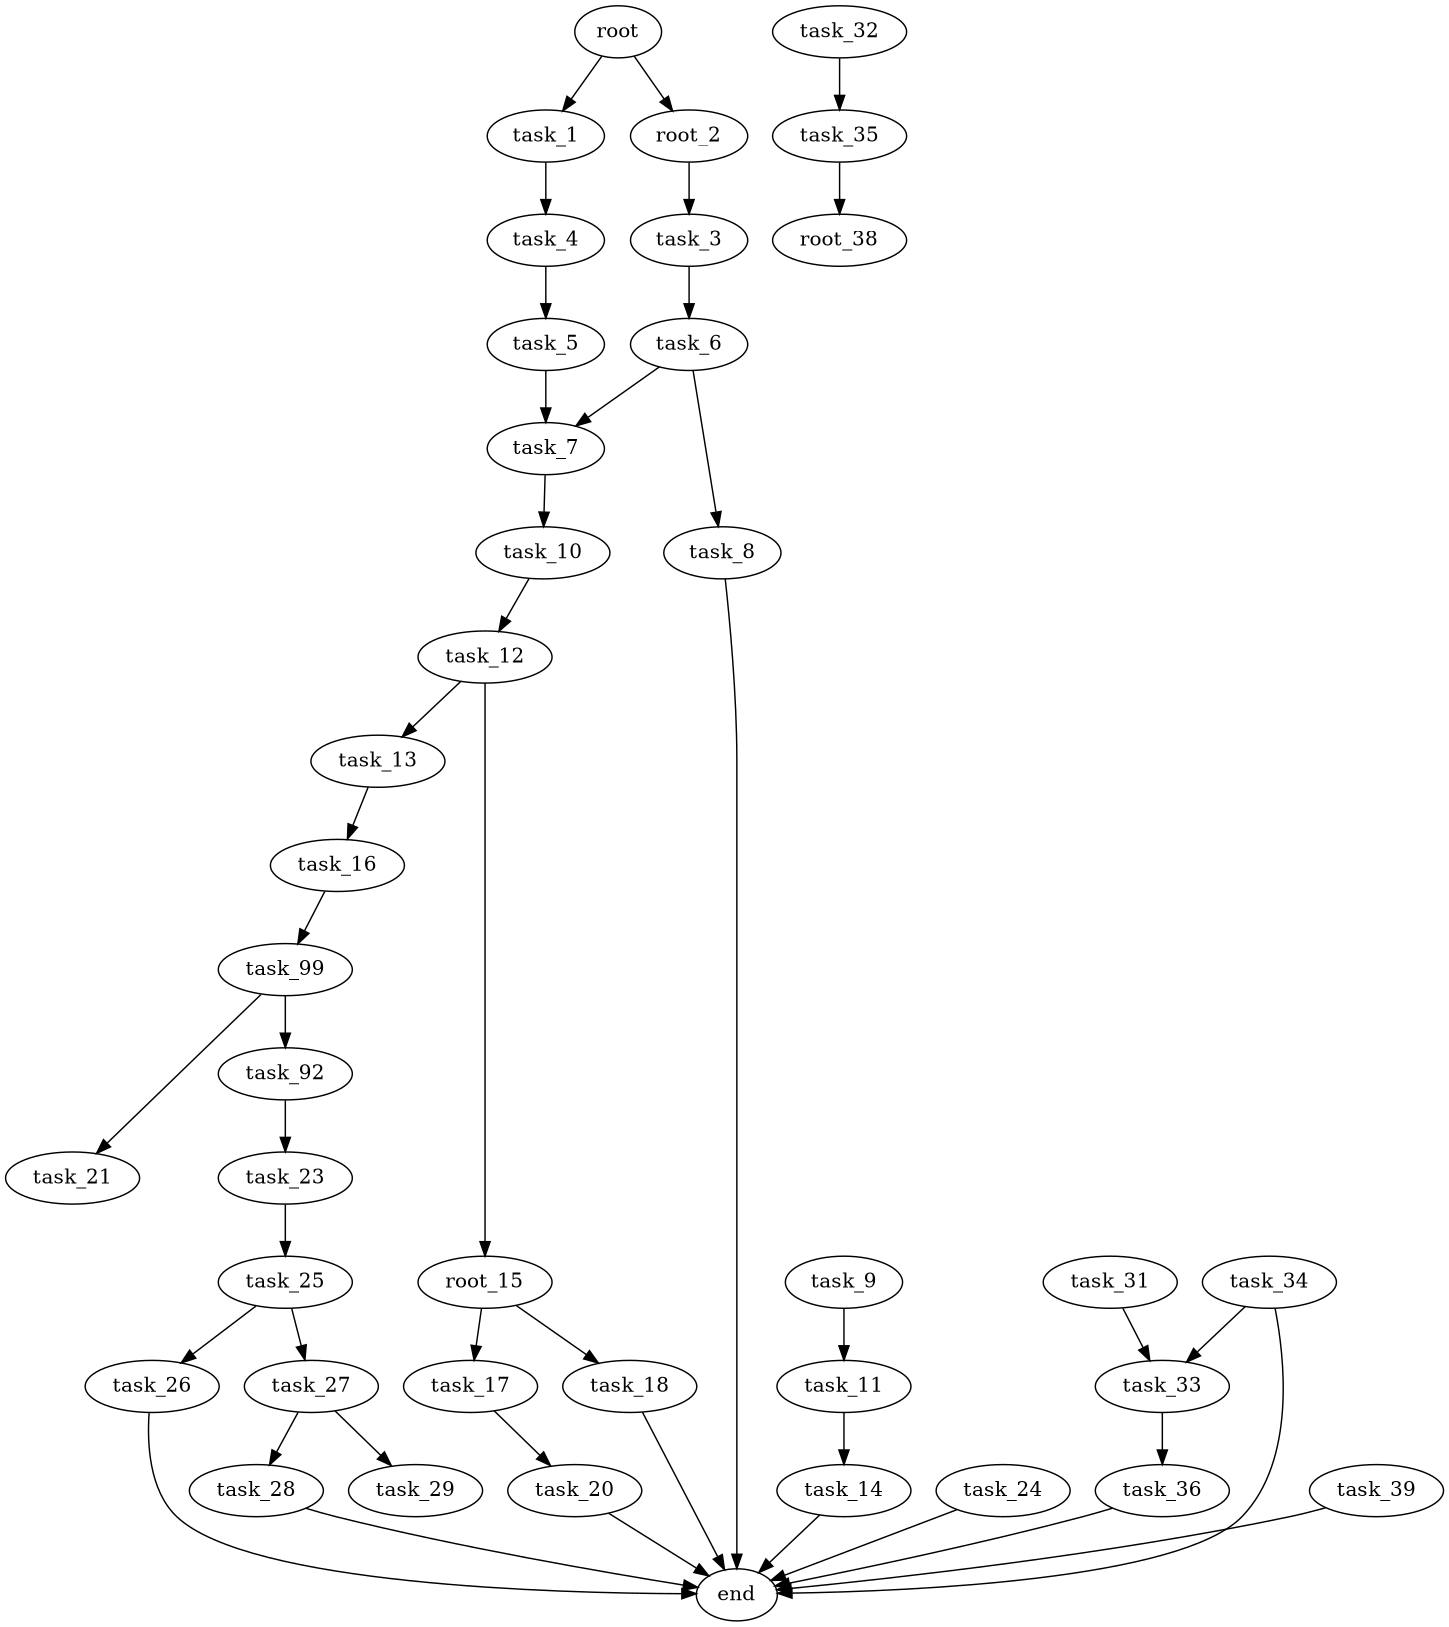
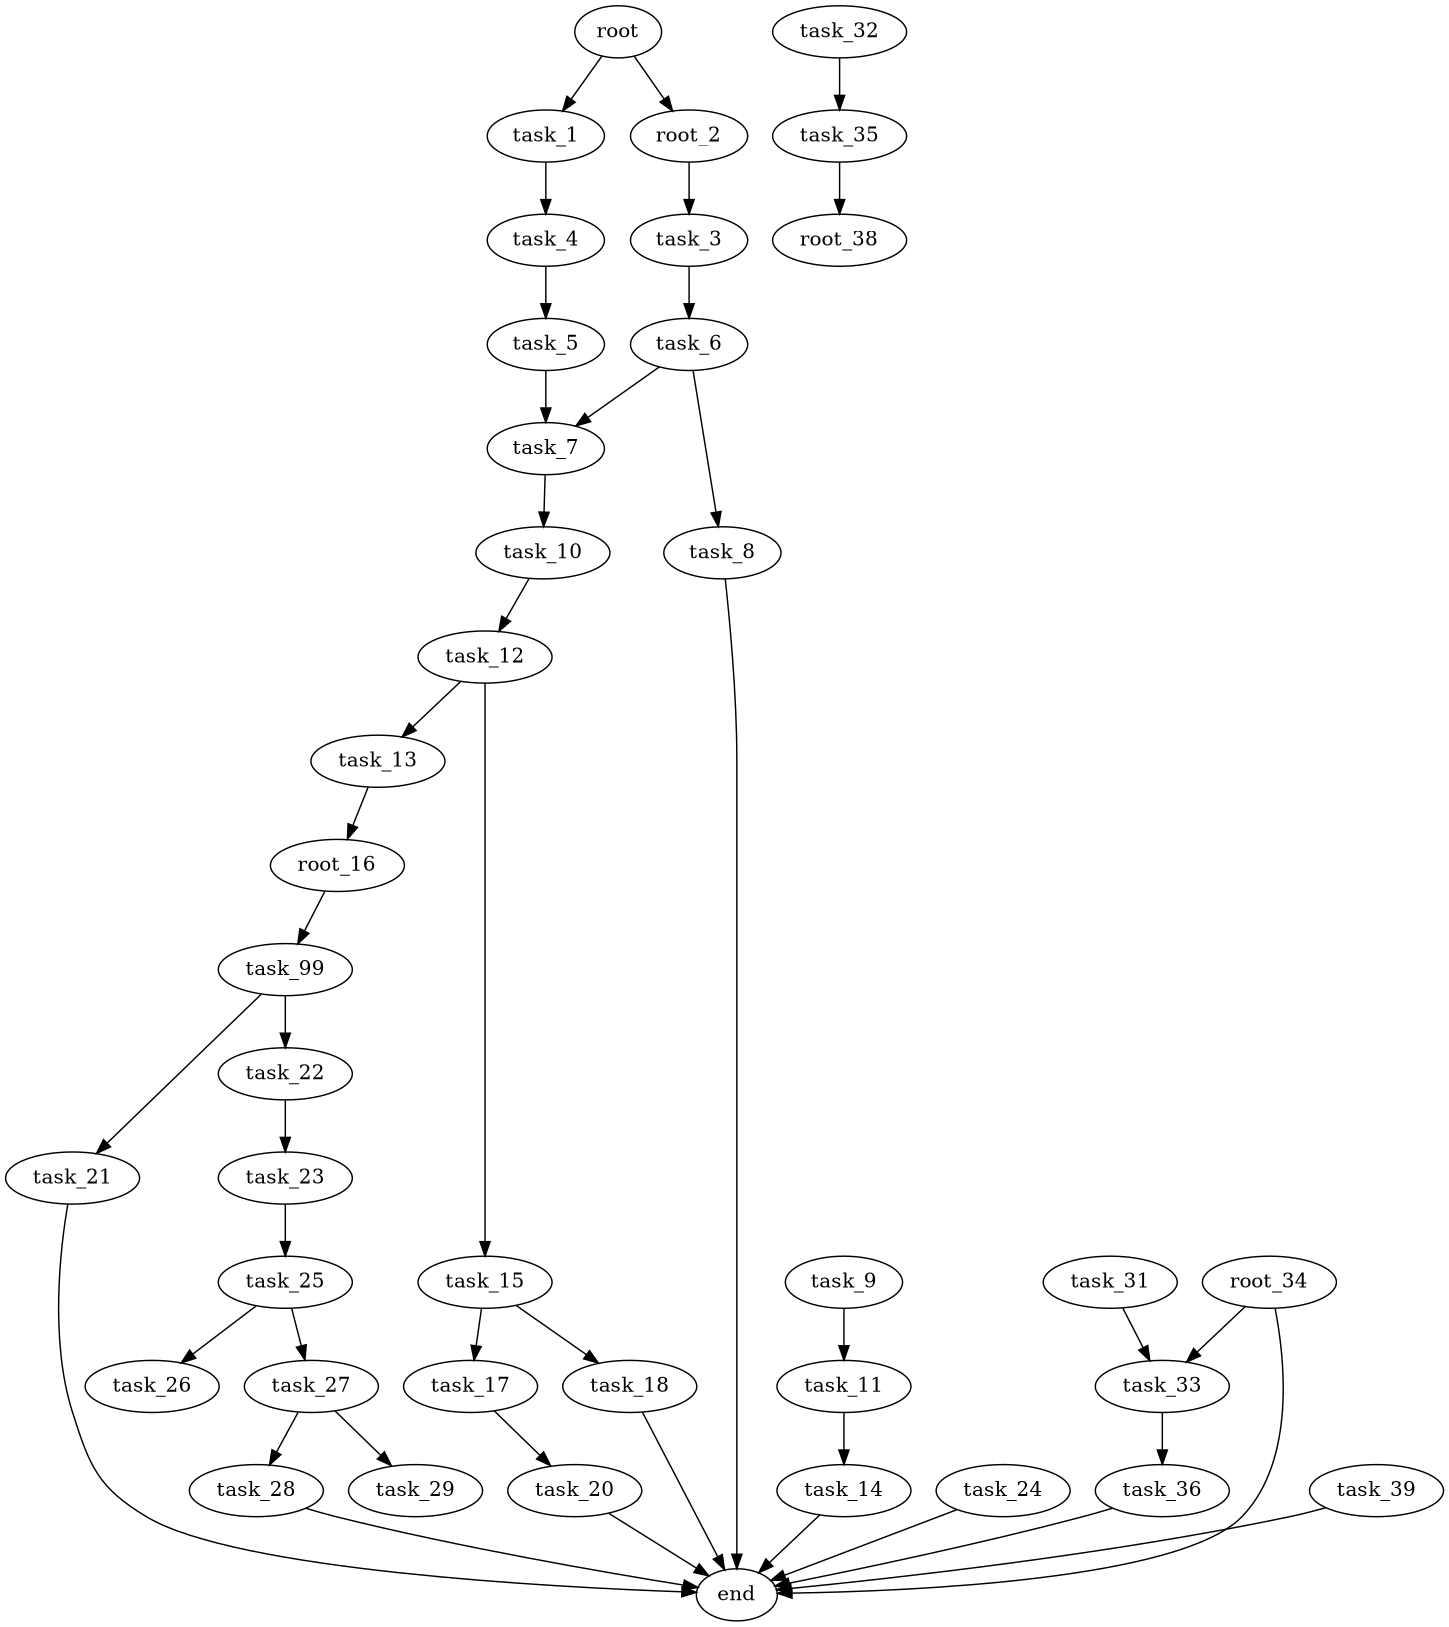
node "task_16": label "task_16" -> "root_16"
node "task_92": label "task_92" -> "task_22"
node "root_15": label "root_15" -> "task_15"
node "task_34": label "task_34" -> "root_34"
edge "task_26" -> "end": now "task_21" -> "end"
